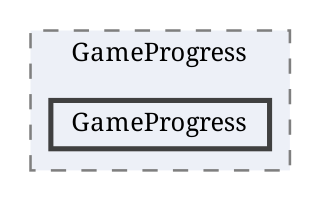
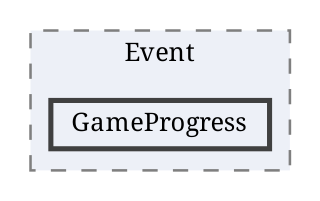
cluster "GameProgress": label "GameProgress" -> "Event"
